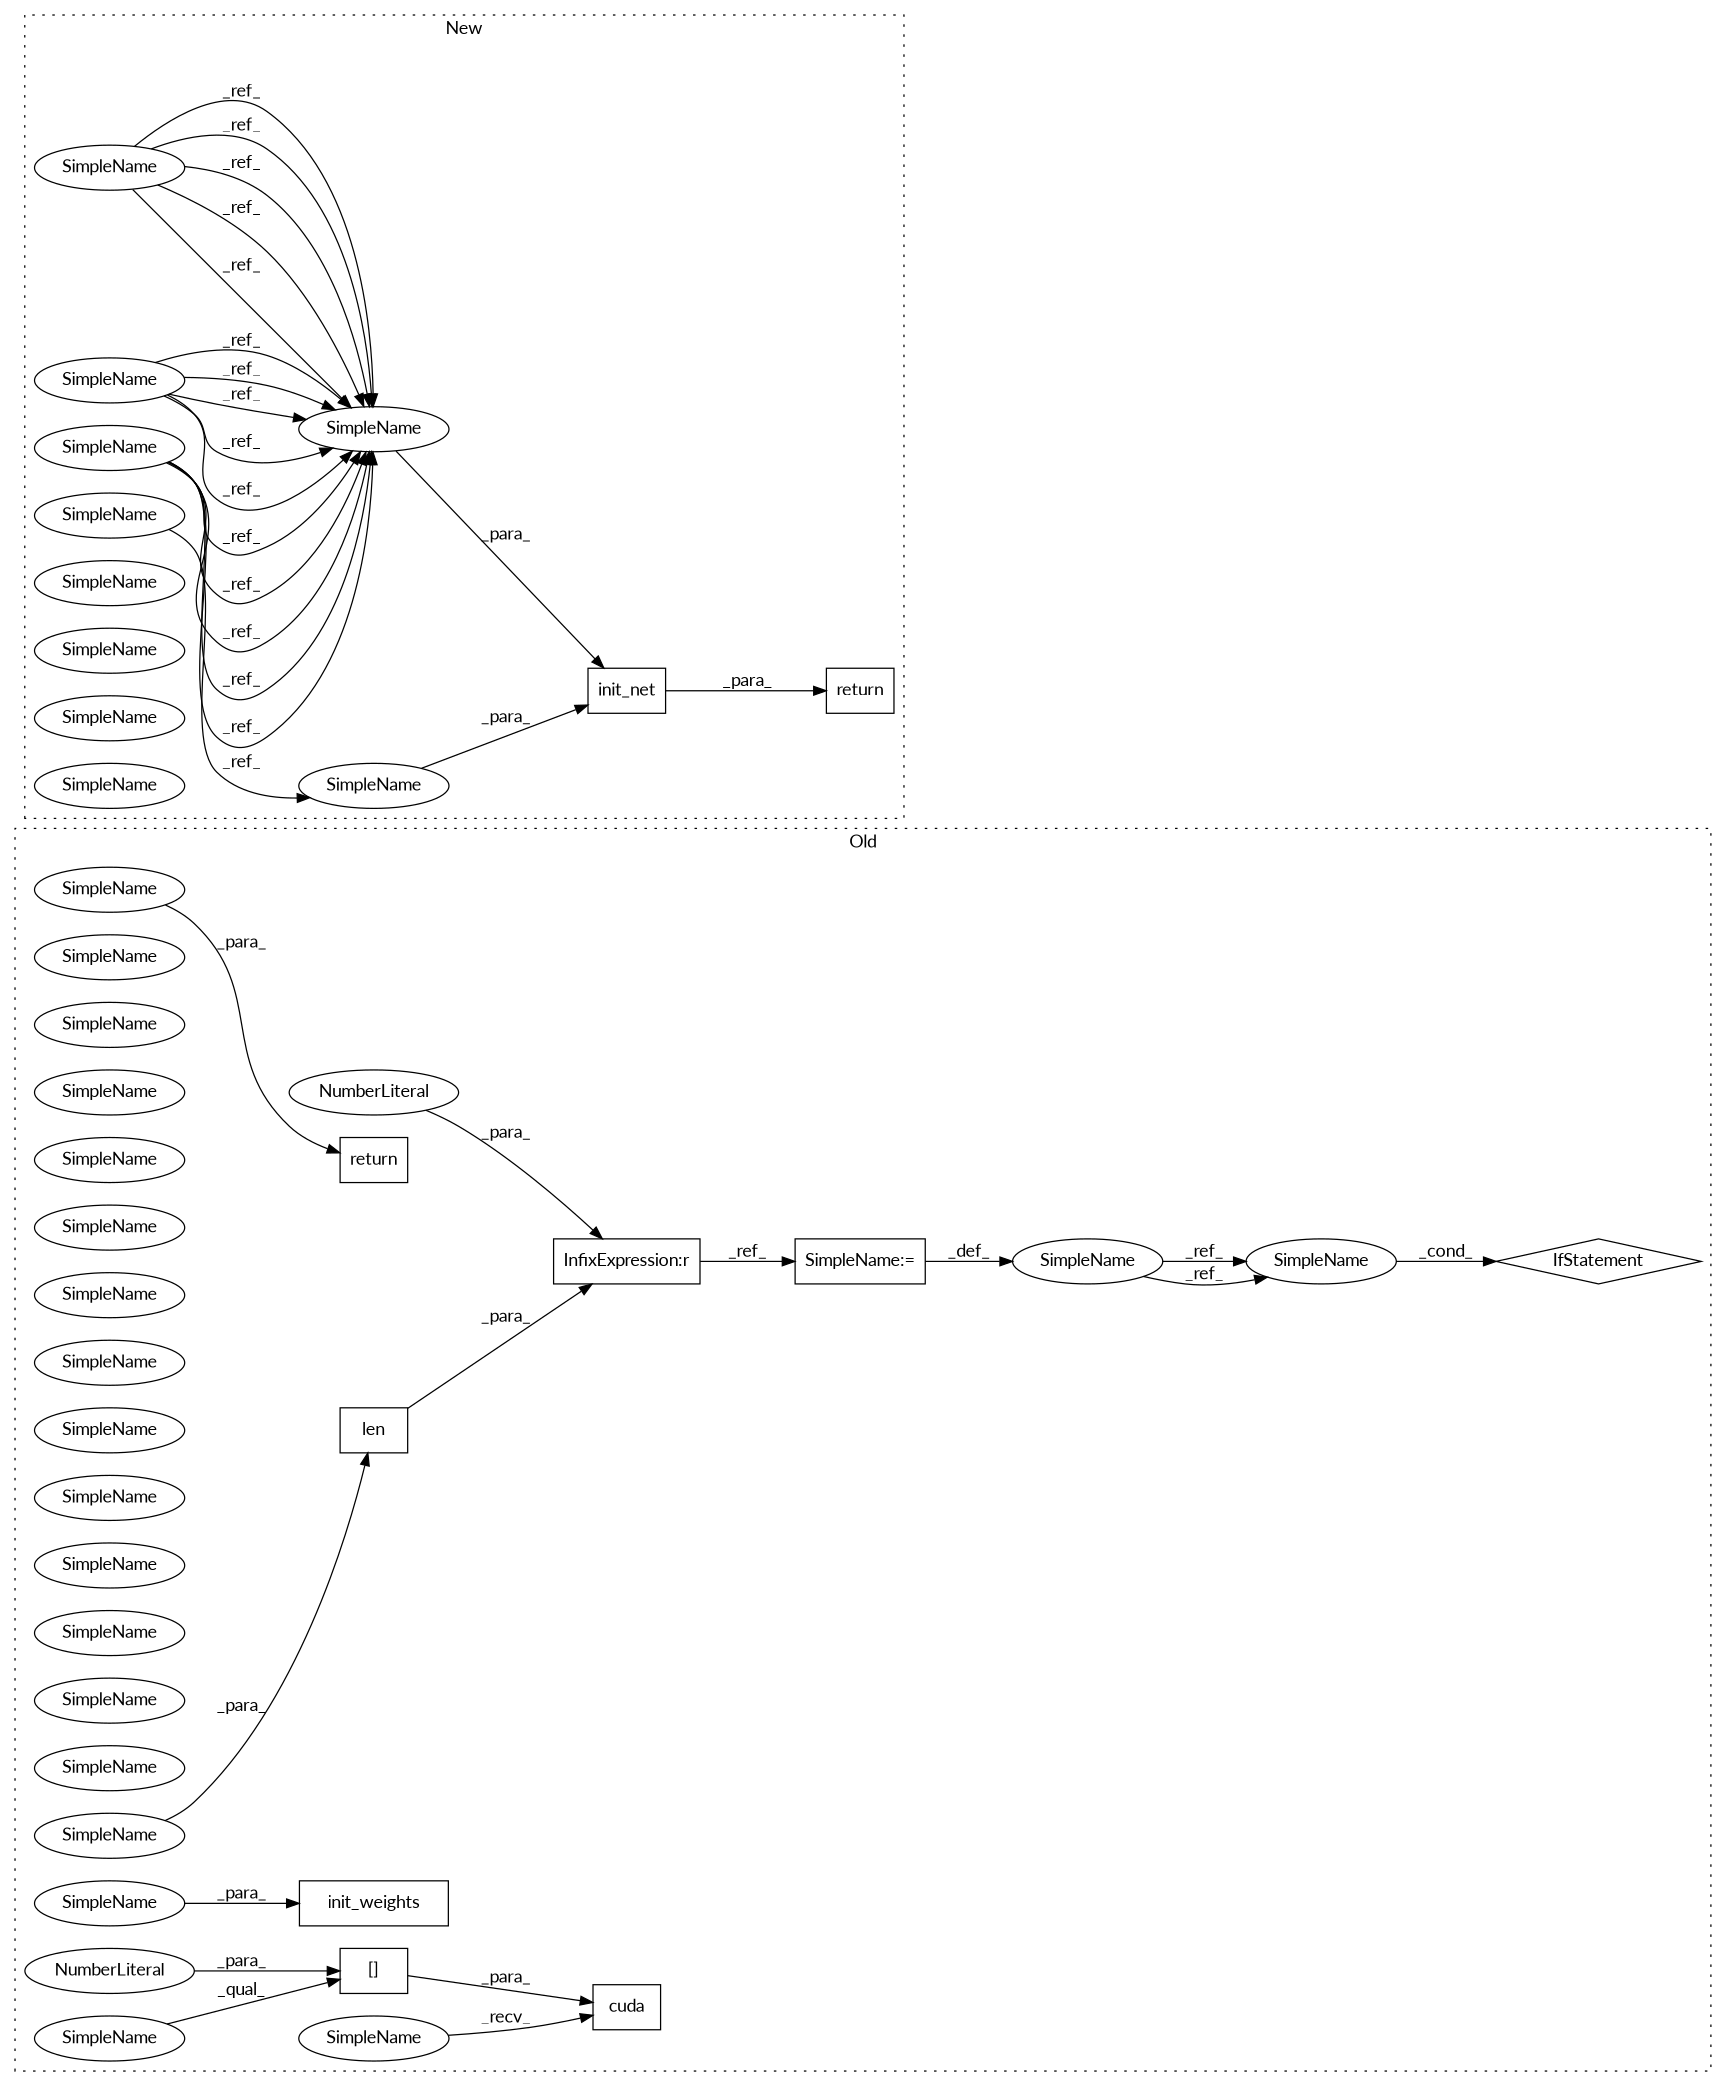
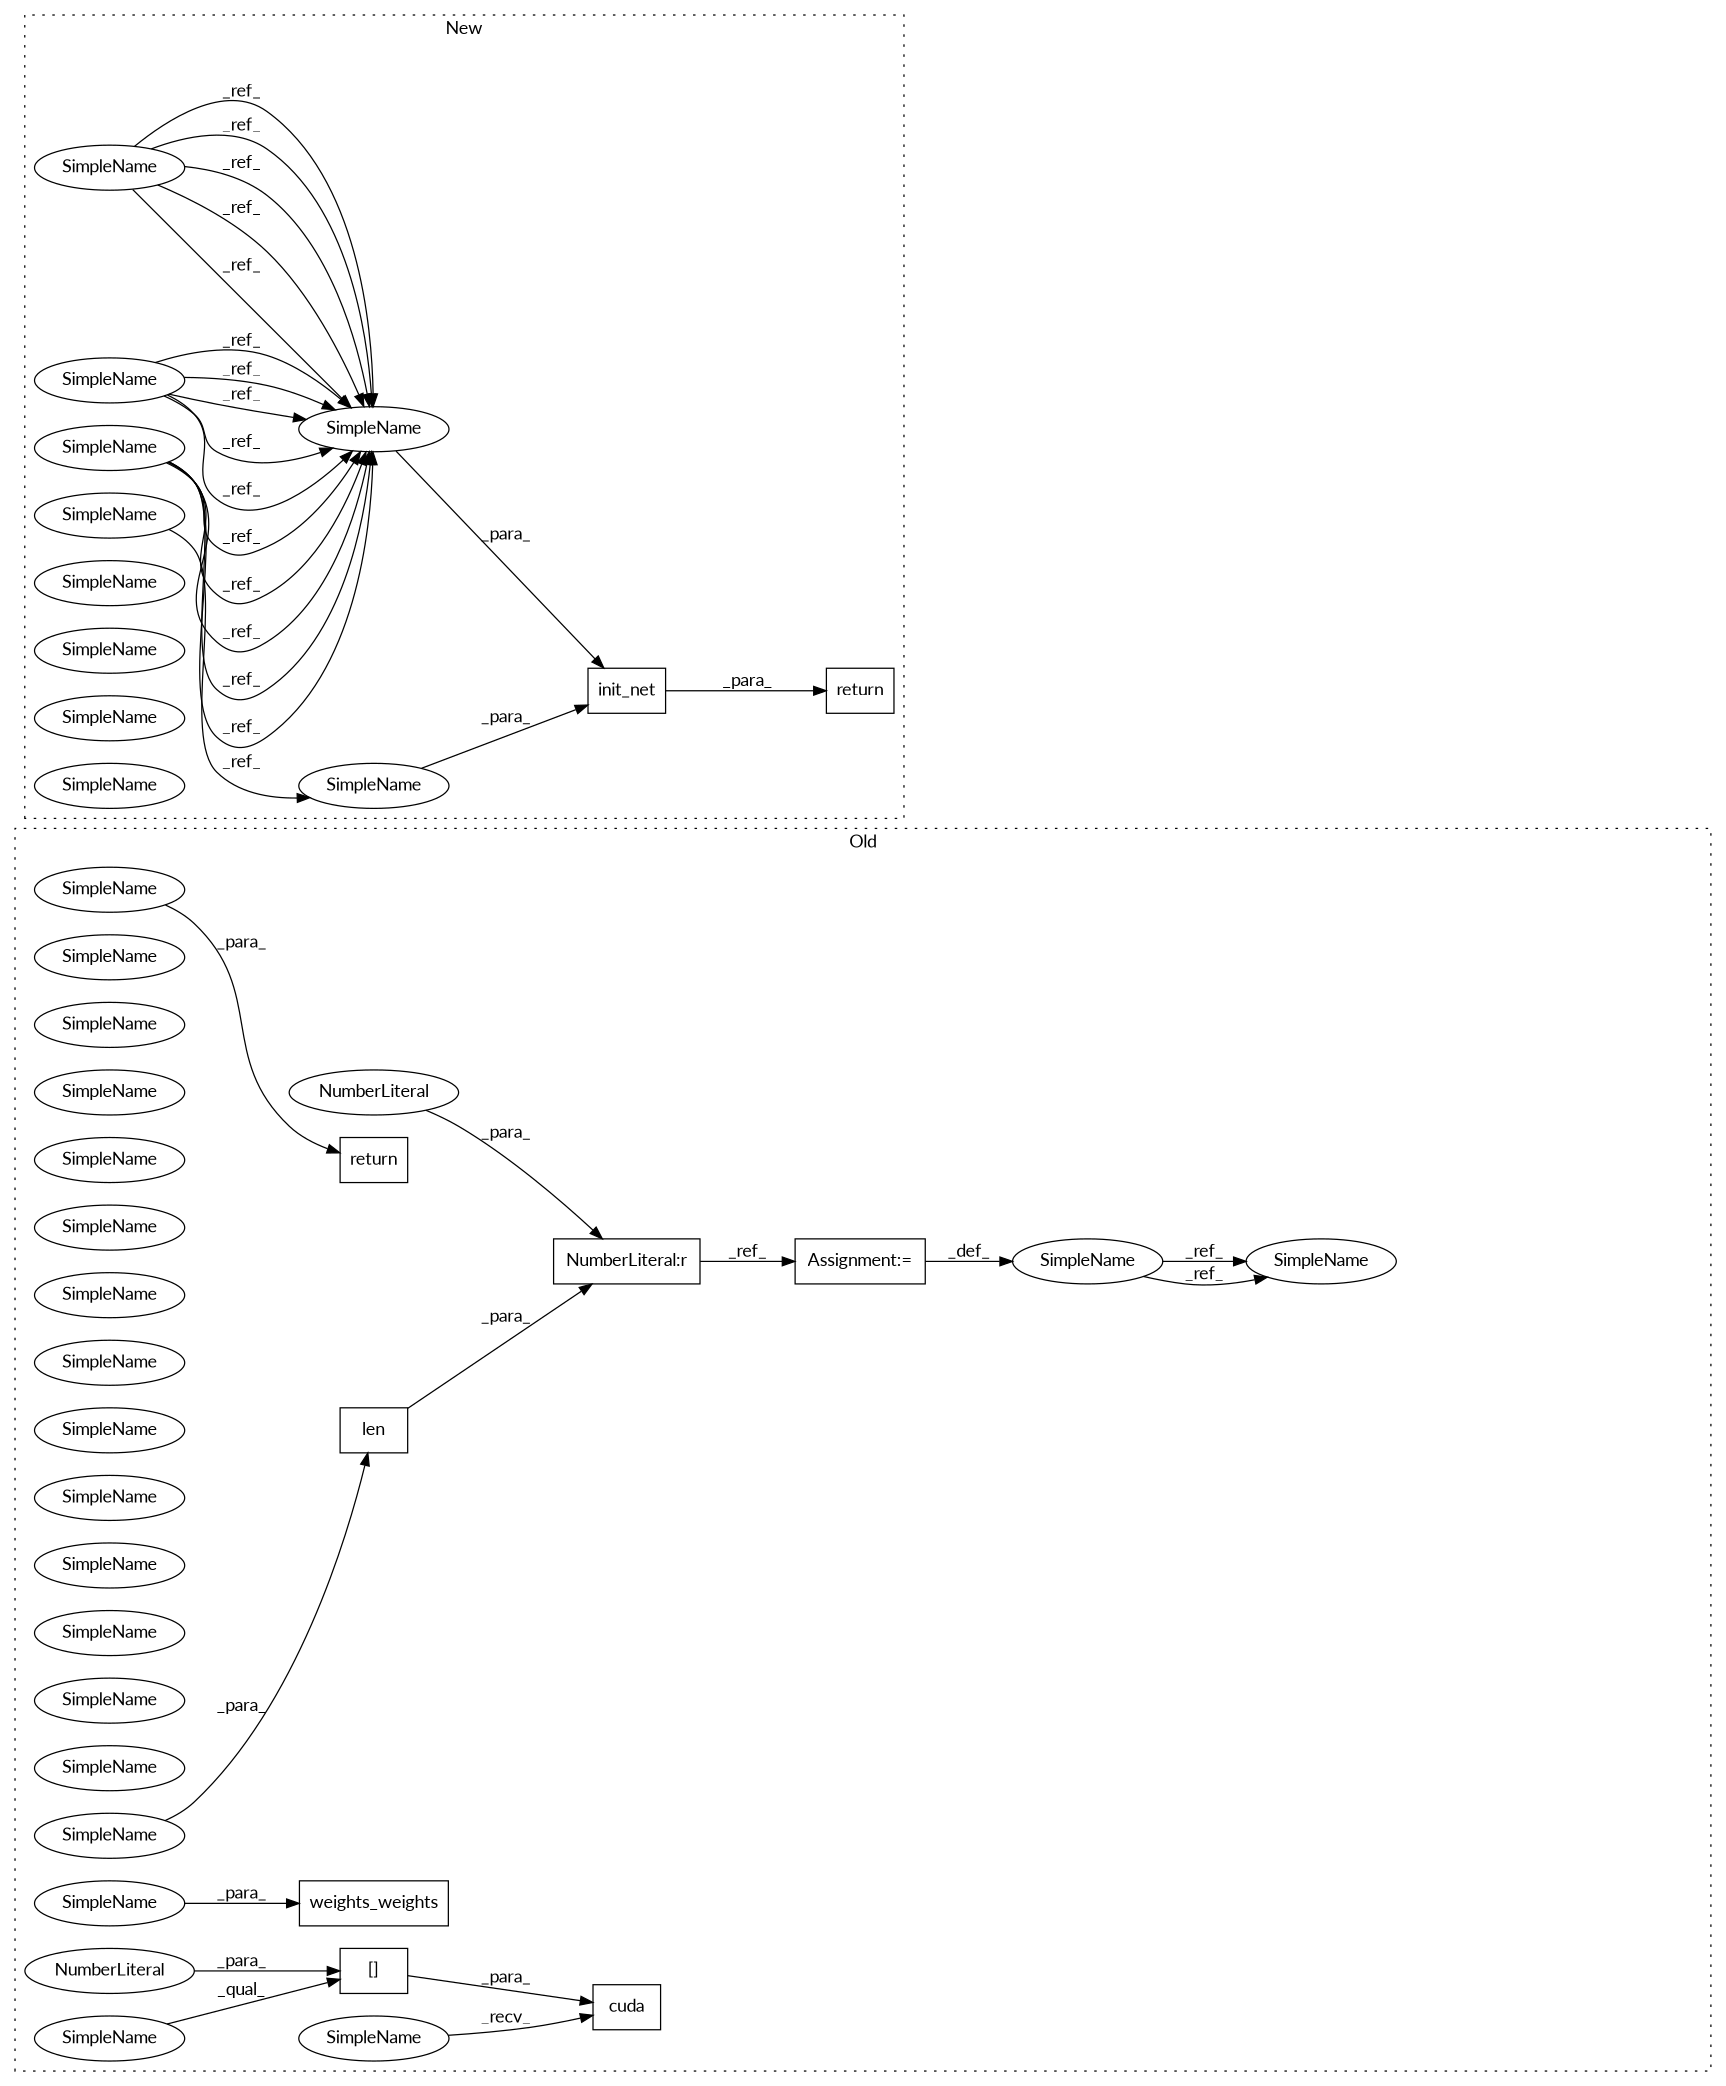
node "InfixExpression:r": label "InfixExpression:r" -> "NumberLiteral:r"
node "SimpleName:=": label "SimpleName:=" -> "Assignment:="
node "IfStatement": removed
node "init_weights": label "init_weights" -> "weights_weights"
